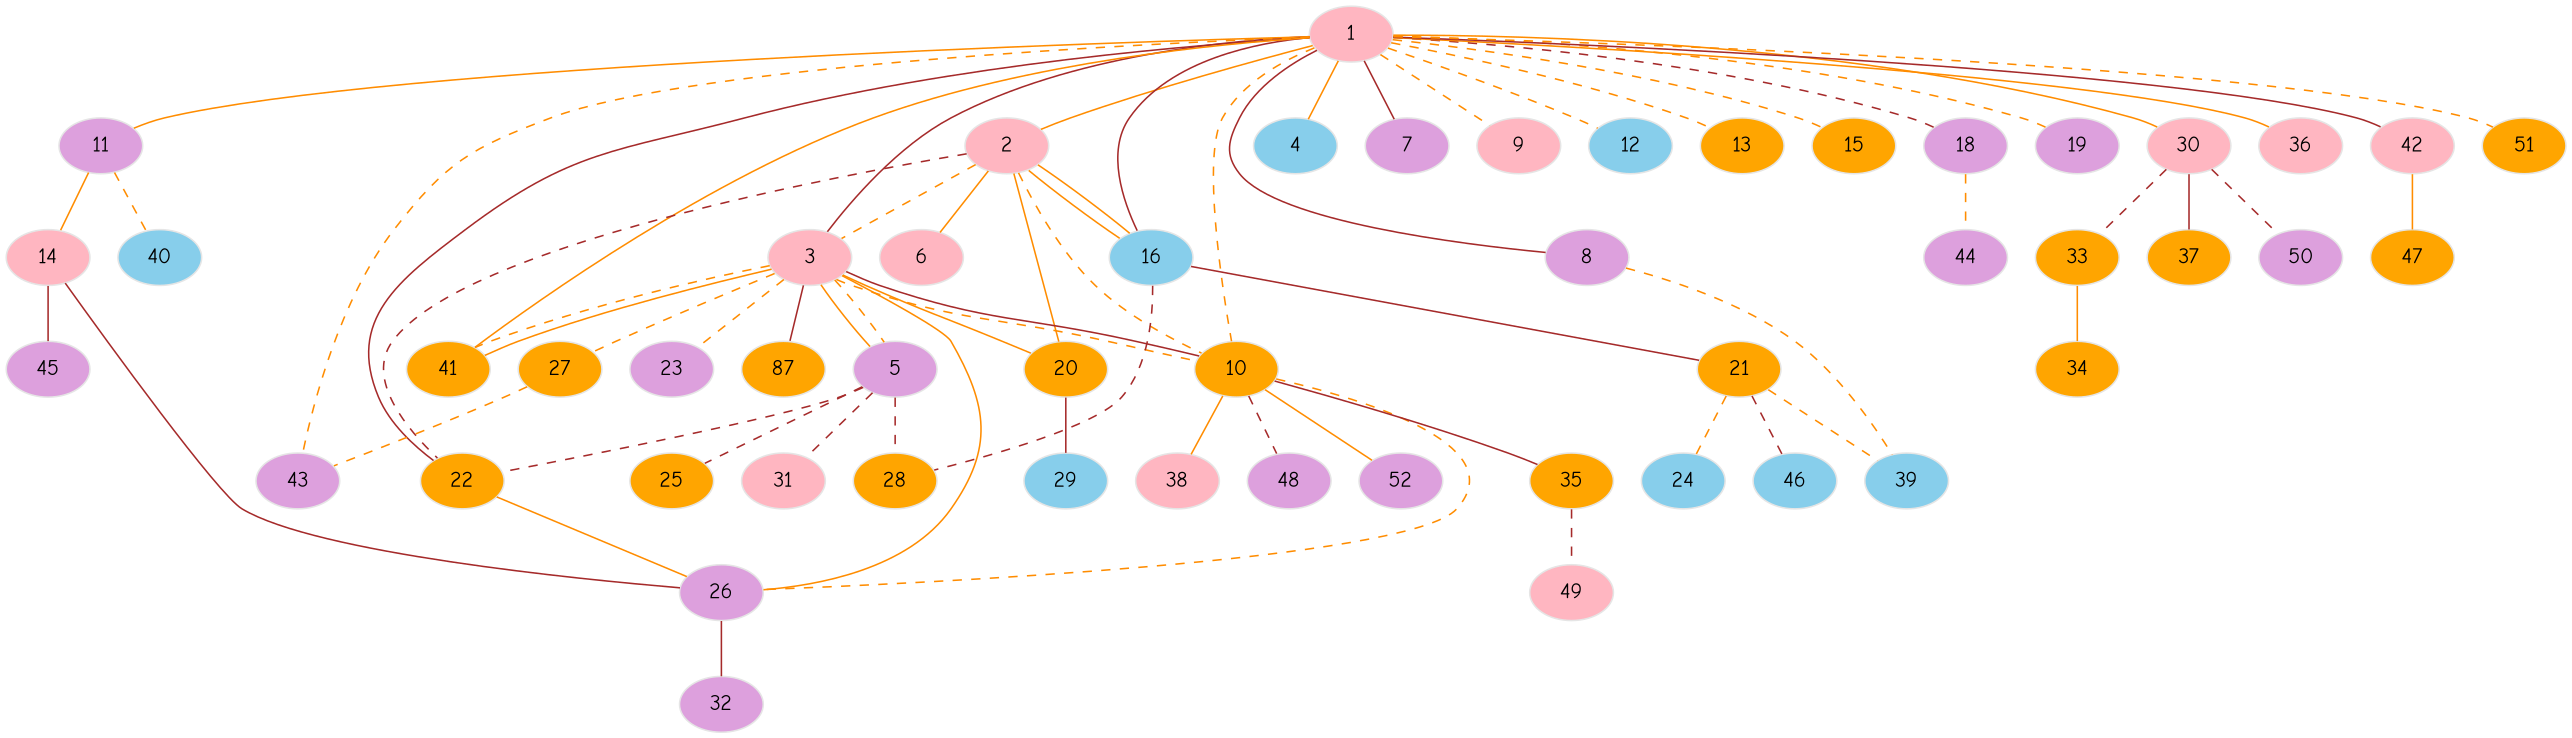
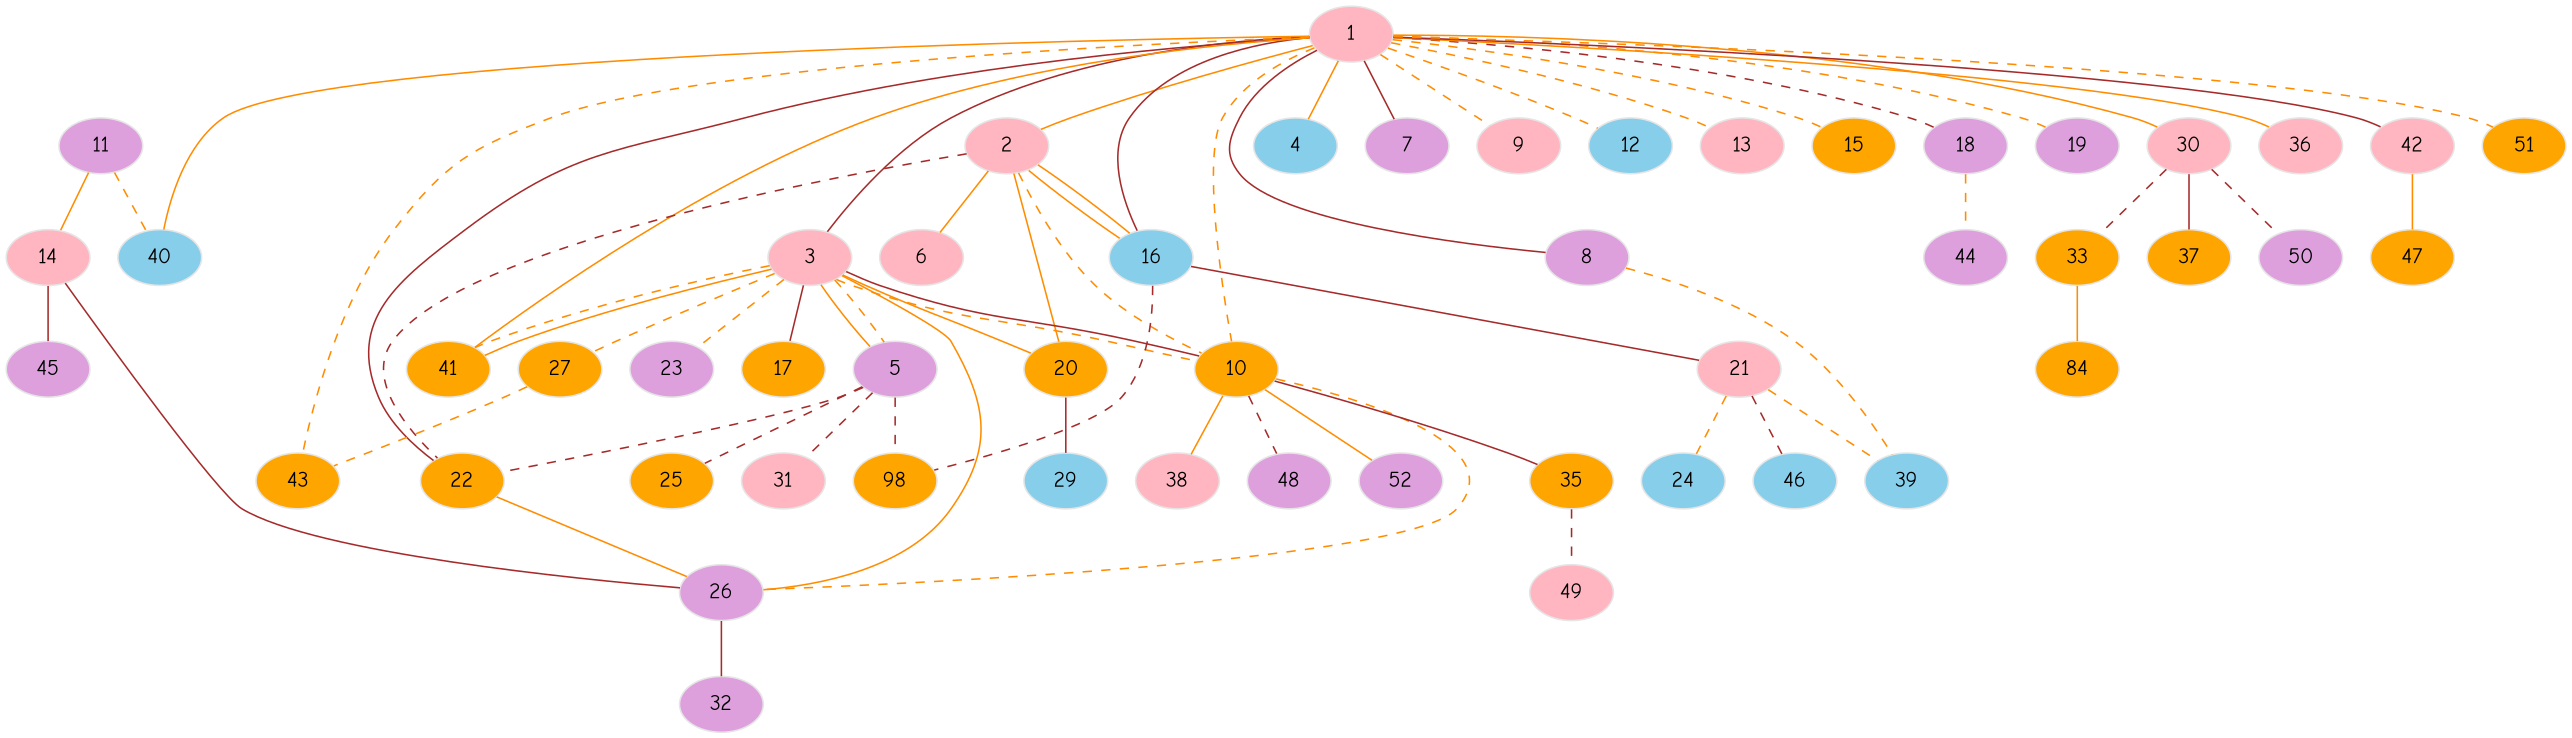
edge "1" -- "11": now "1" -- "40"
node "13": fillcolor orange -> lightpink
edge "2" -- "3": removed
node "87": label "87" -> "17"
node "21": fillcolor orange -> lightpink
node "34": label "34" -> "84"
node "43": fillcolor plum -> orange
node "28": label "28" -> "98"
